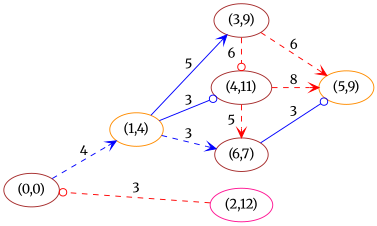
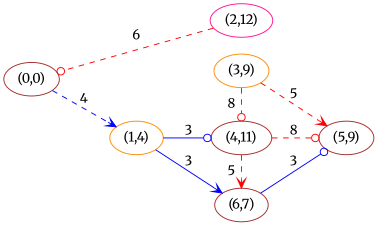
node "(3,9)": color brown -> darkorange
edge "(3,9)" -> "(5,9)": label "6" -> "5"
edge "(3,9)" -> "(4,11)": label "6" -> "8"
edge "(1,4)" -> "(3,9)": removed, label "5"
edge "(4,11)" -> "(5,9)": arrowhead vee -> odot
node "(5,9)": color darkorange -> brown
edge "(1,4)" -> "(6,7)": style dashed -> solid
edge "(2,12)" -> "(0,0)": label "3" -> "6"
